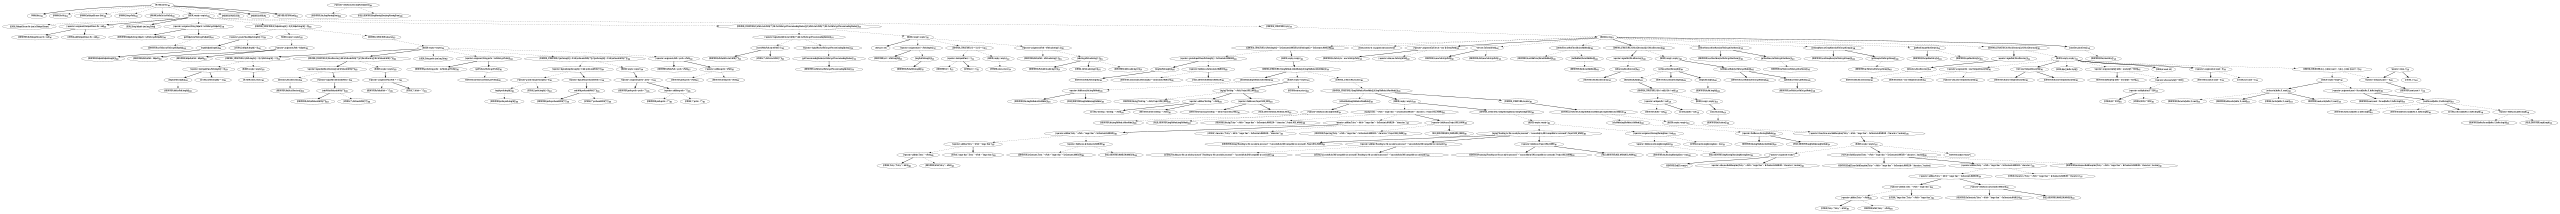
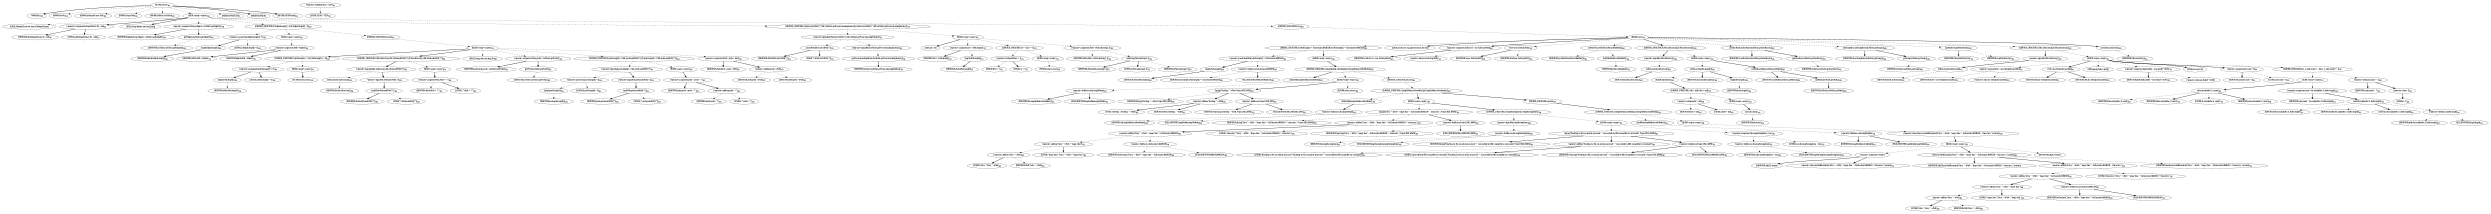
edge "(BLOCK,try,try)" -> "(LOCAL,TarEntry te: org.apache.tools.tar.TarEntry)": style dashed -> bold
edge "(<operator>.minus,-1)" -> "(<operator>.notEquals,count != -1)": reversed
edge "(<operator>.alloc,new byte[8 * 1024])" -> "(<operator>.multiplication,8 * 1024)": removed
node "(LITERAL,8,8 * 1024)": removed
node "(<operator>.logicalNot,!longWarningGiven)": added
